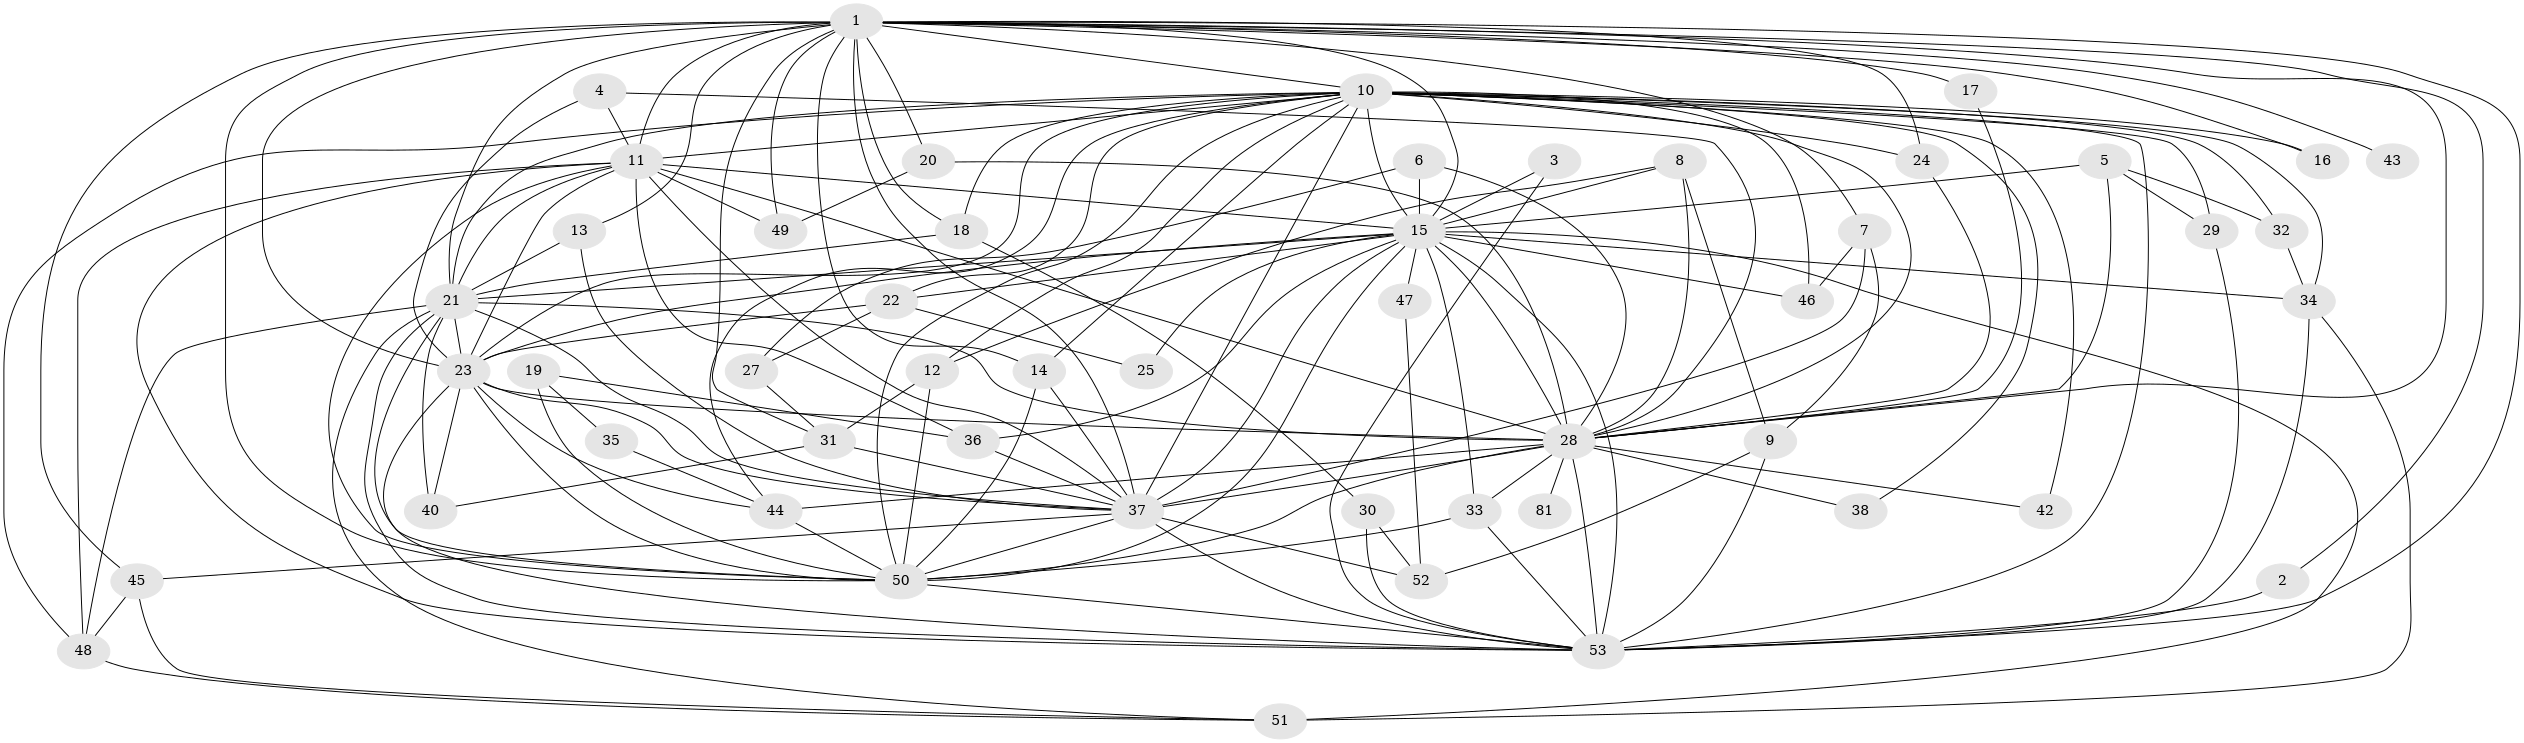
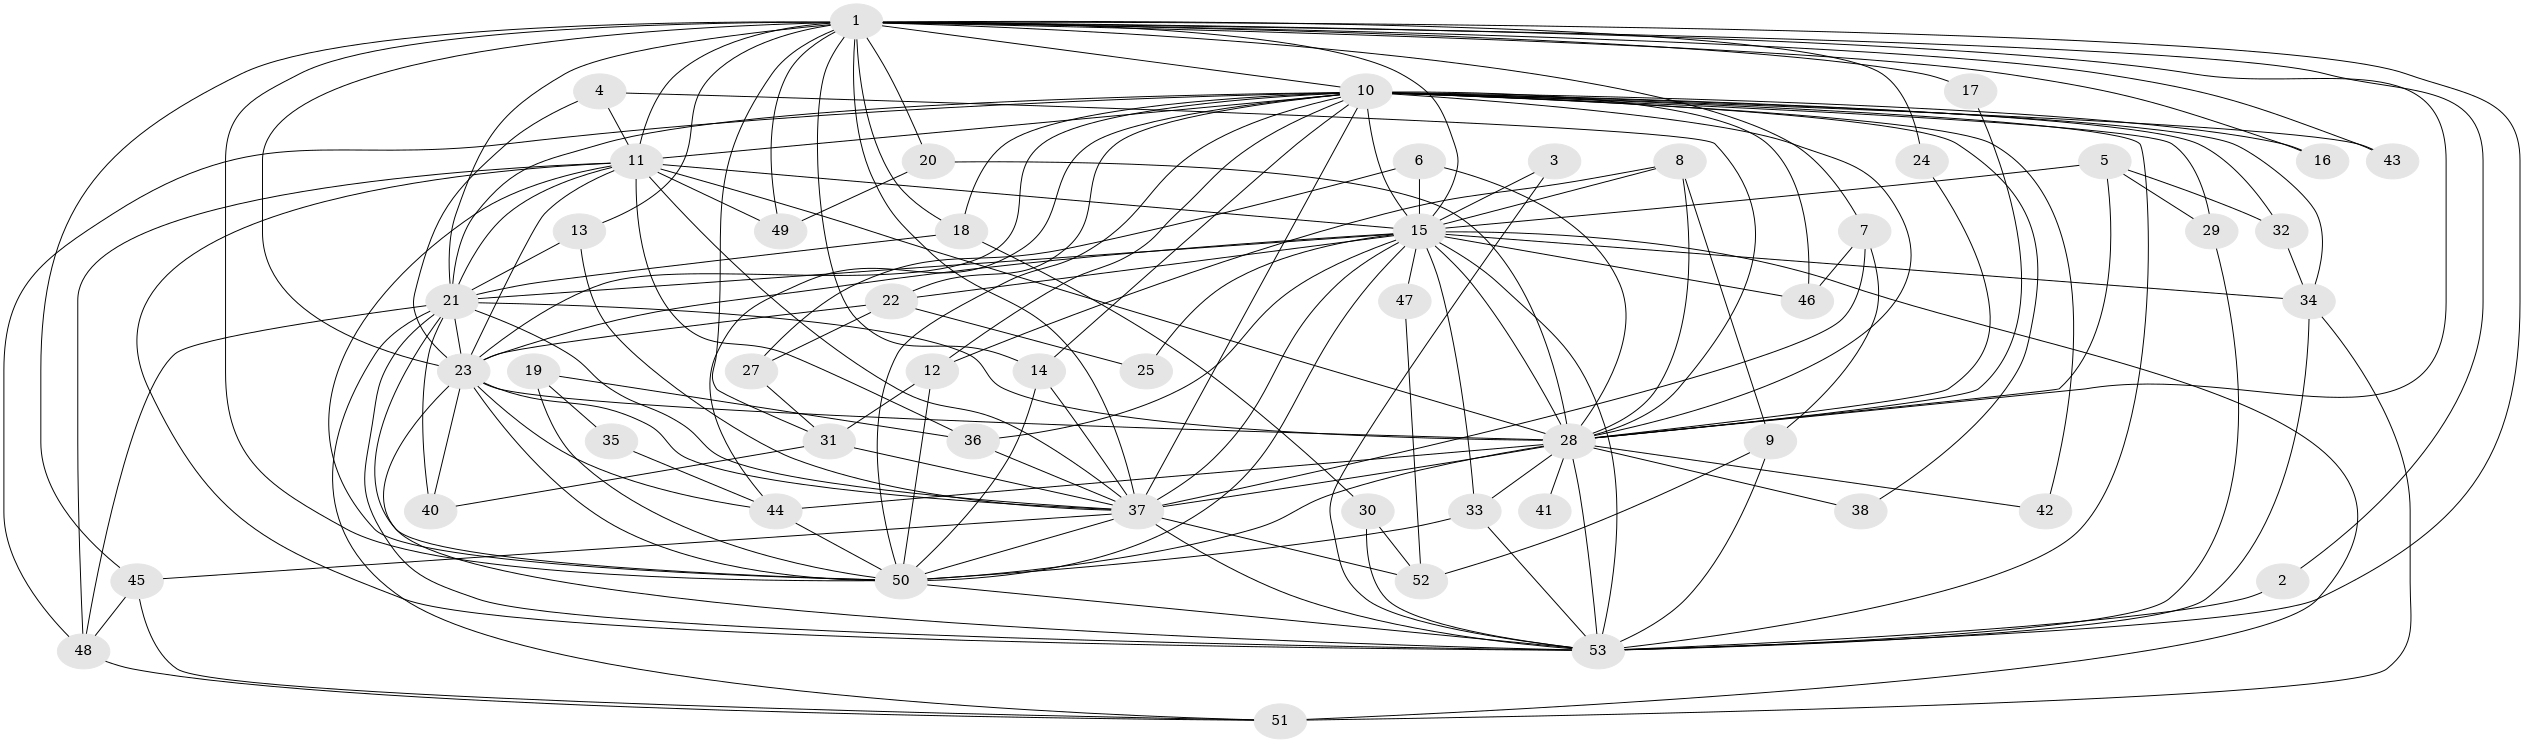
edge "10" -- "24": now "10" -- "43"
node "81": label "81" -> "41"
